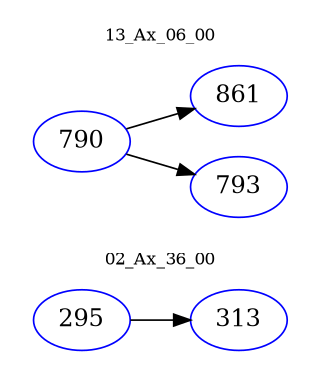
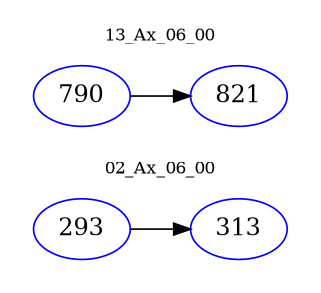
node "861": label "861" -> "821"
node "793": removed
cluster "02_Ax_36_00": label "02_Ax_36_00" -> "02_Ax_06_00"
node "295": label "295" -> "293"
